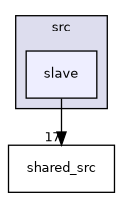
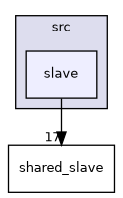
node "shared_src": label "shared_src" -> "shared_slave"
